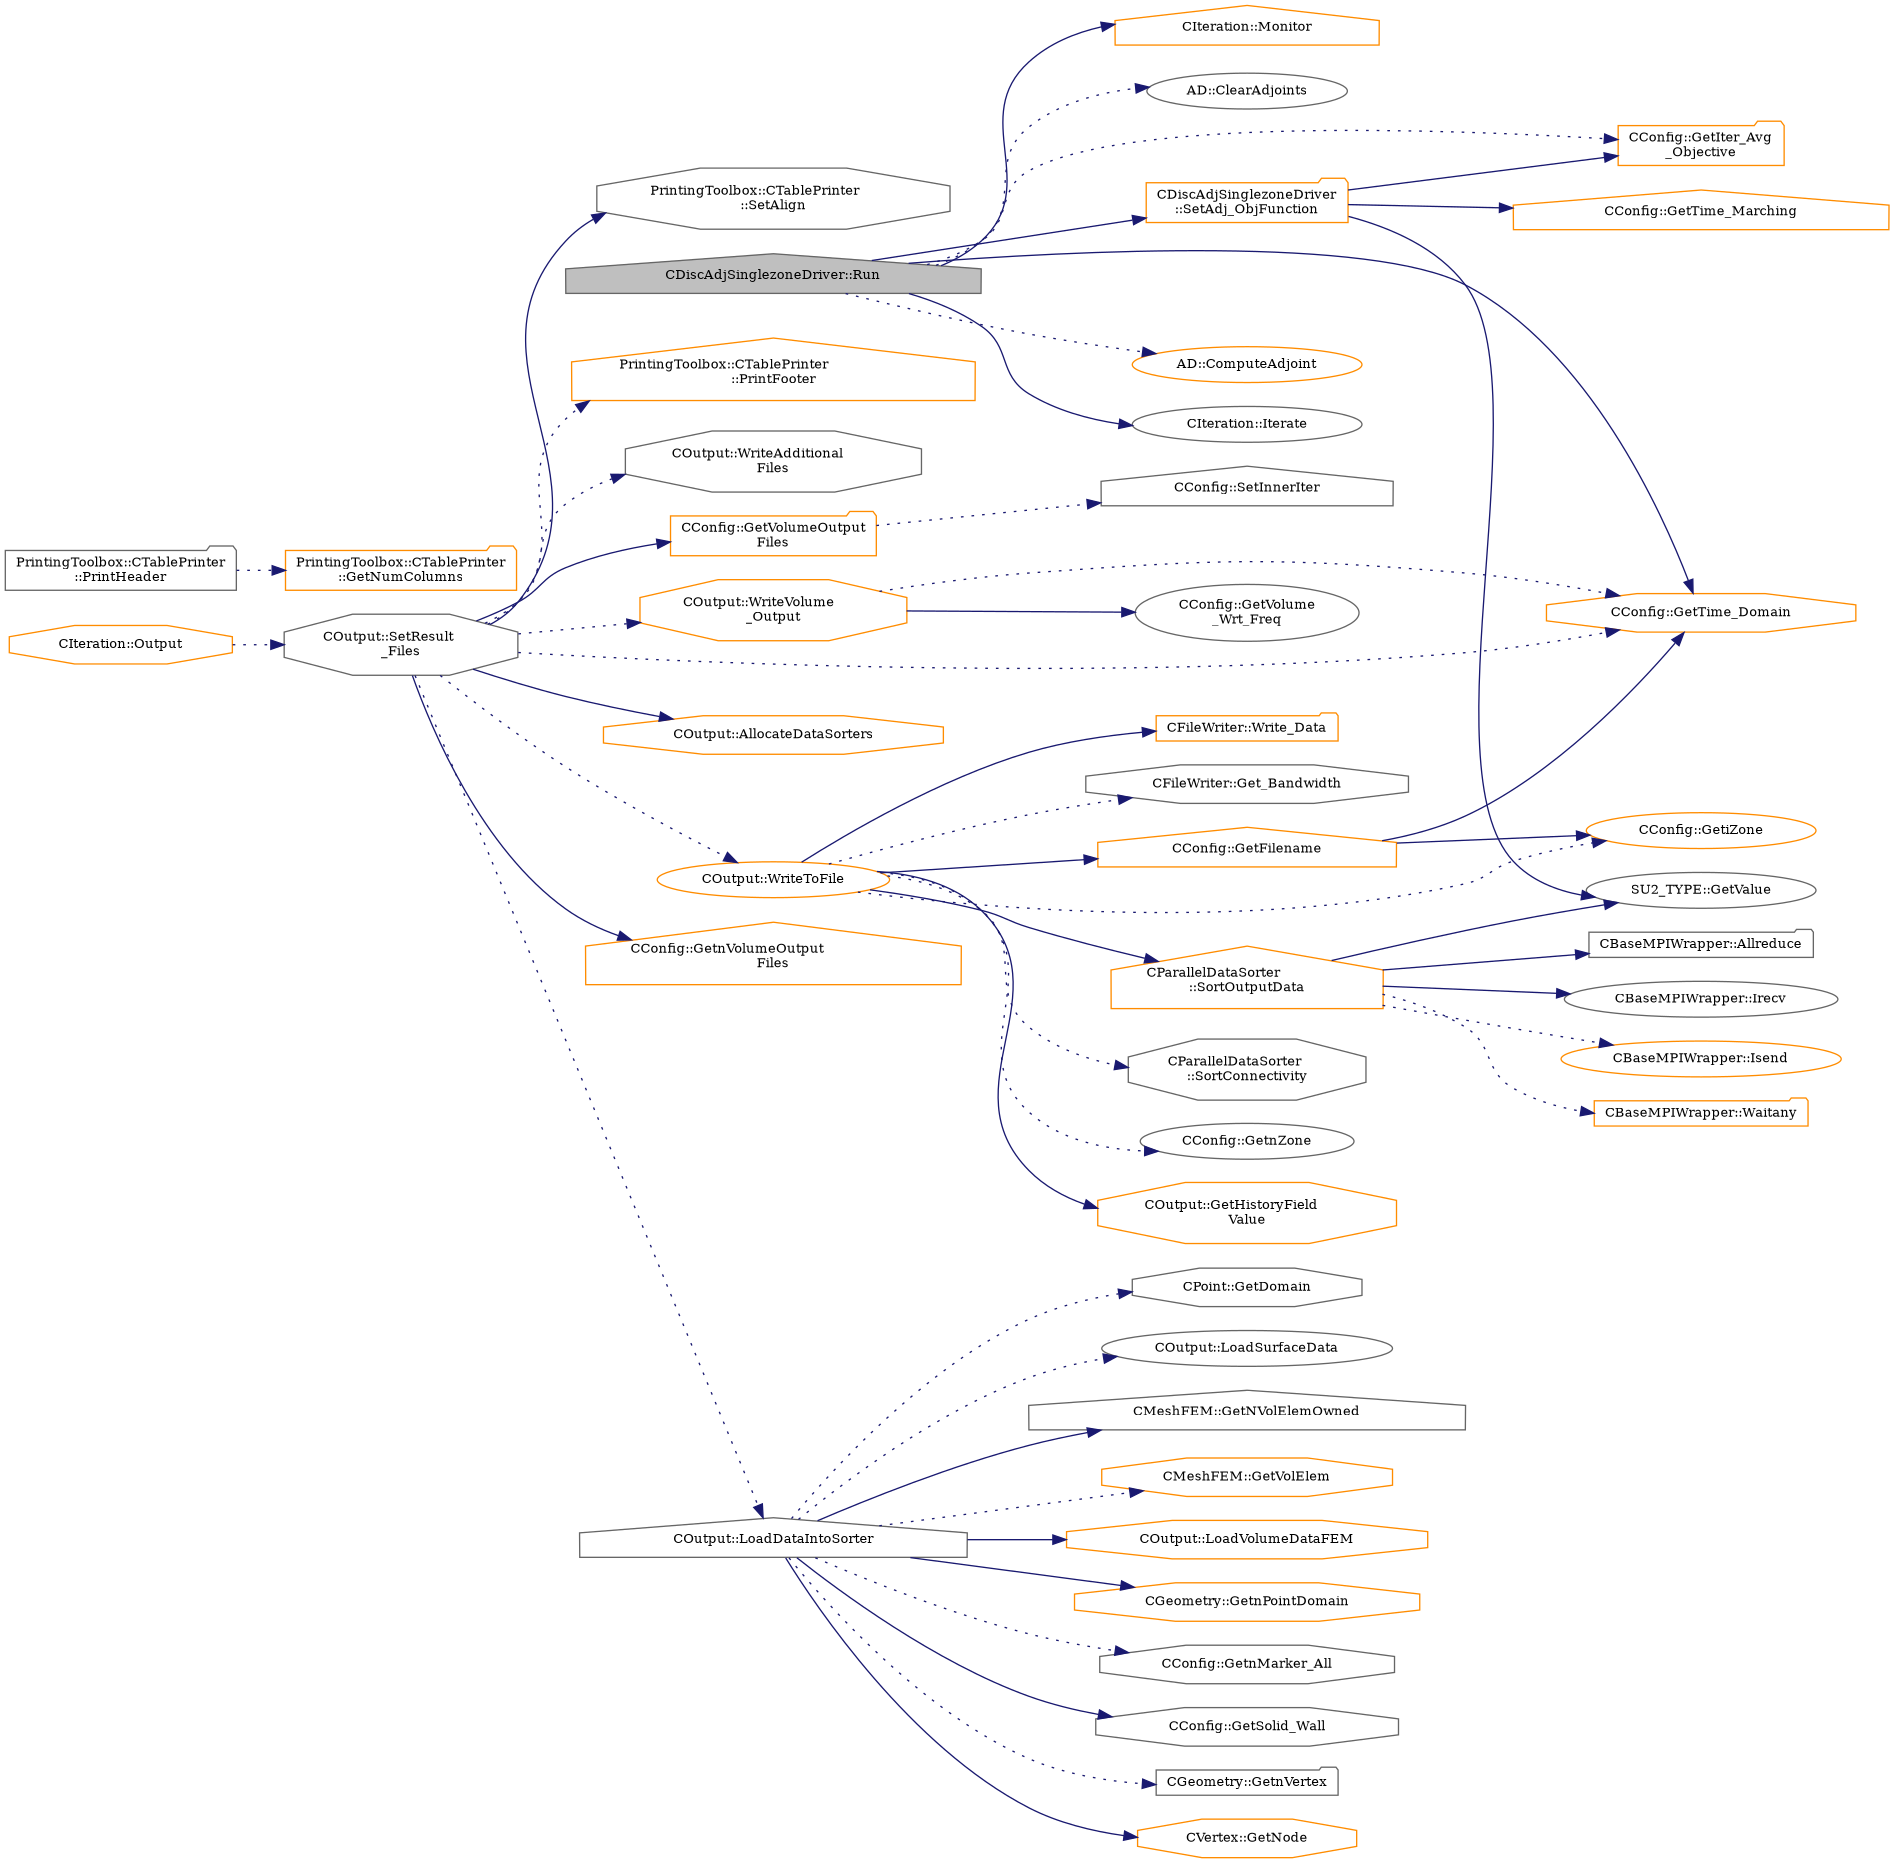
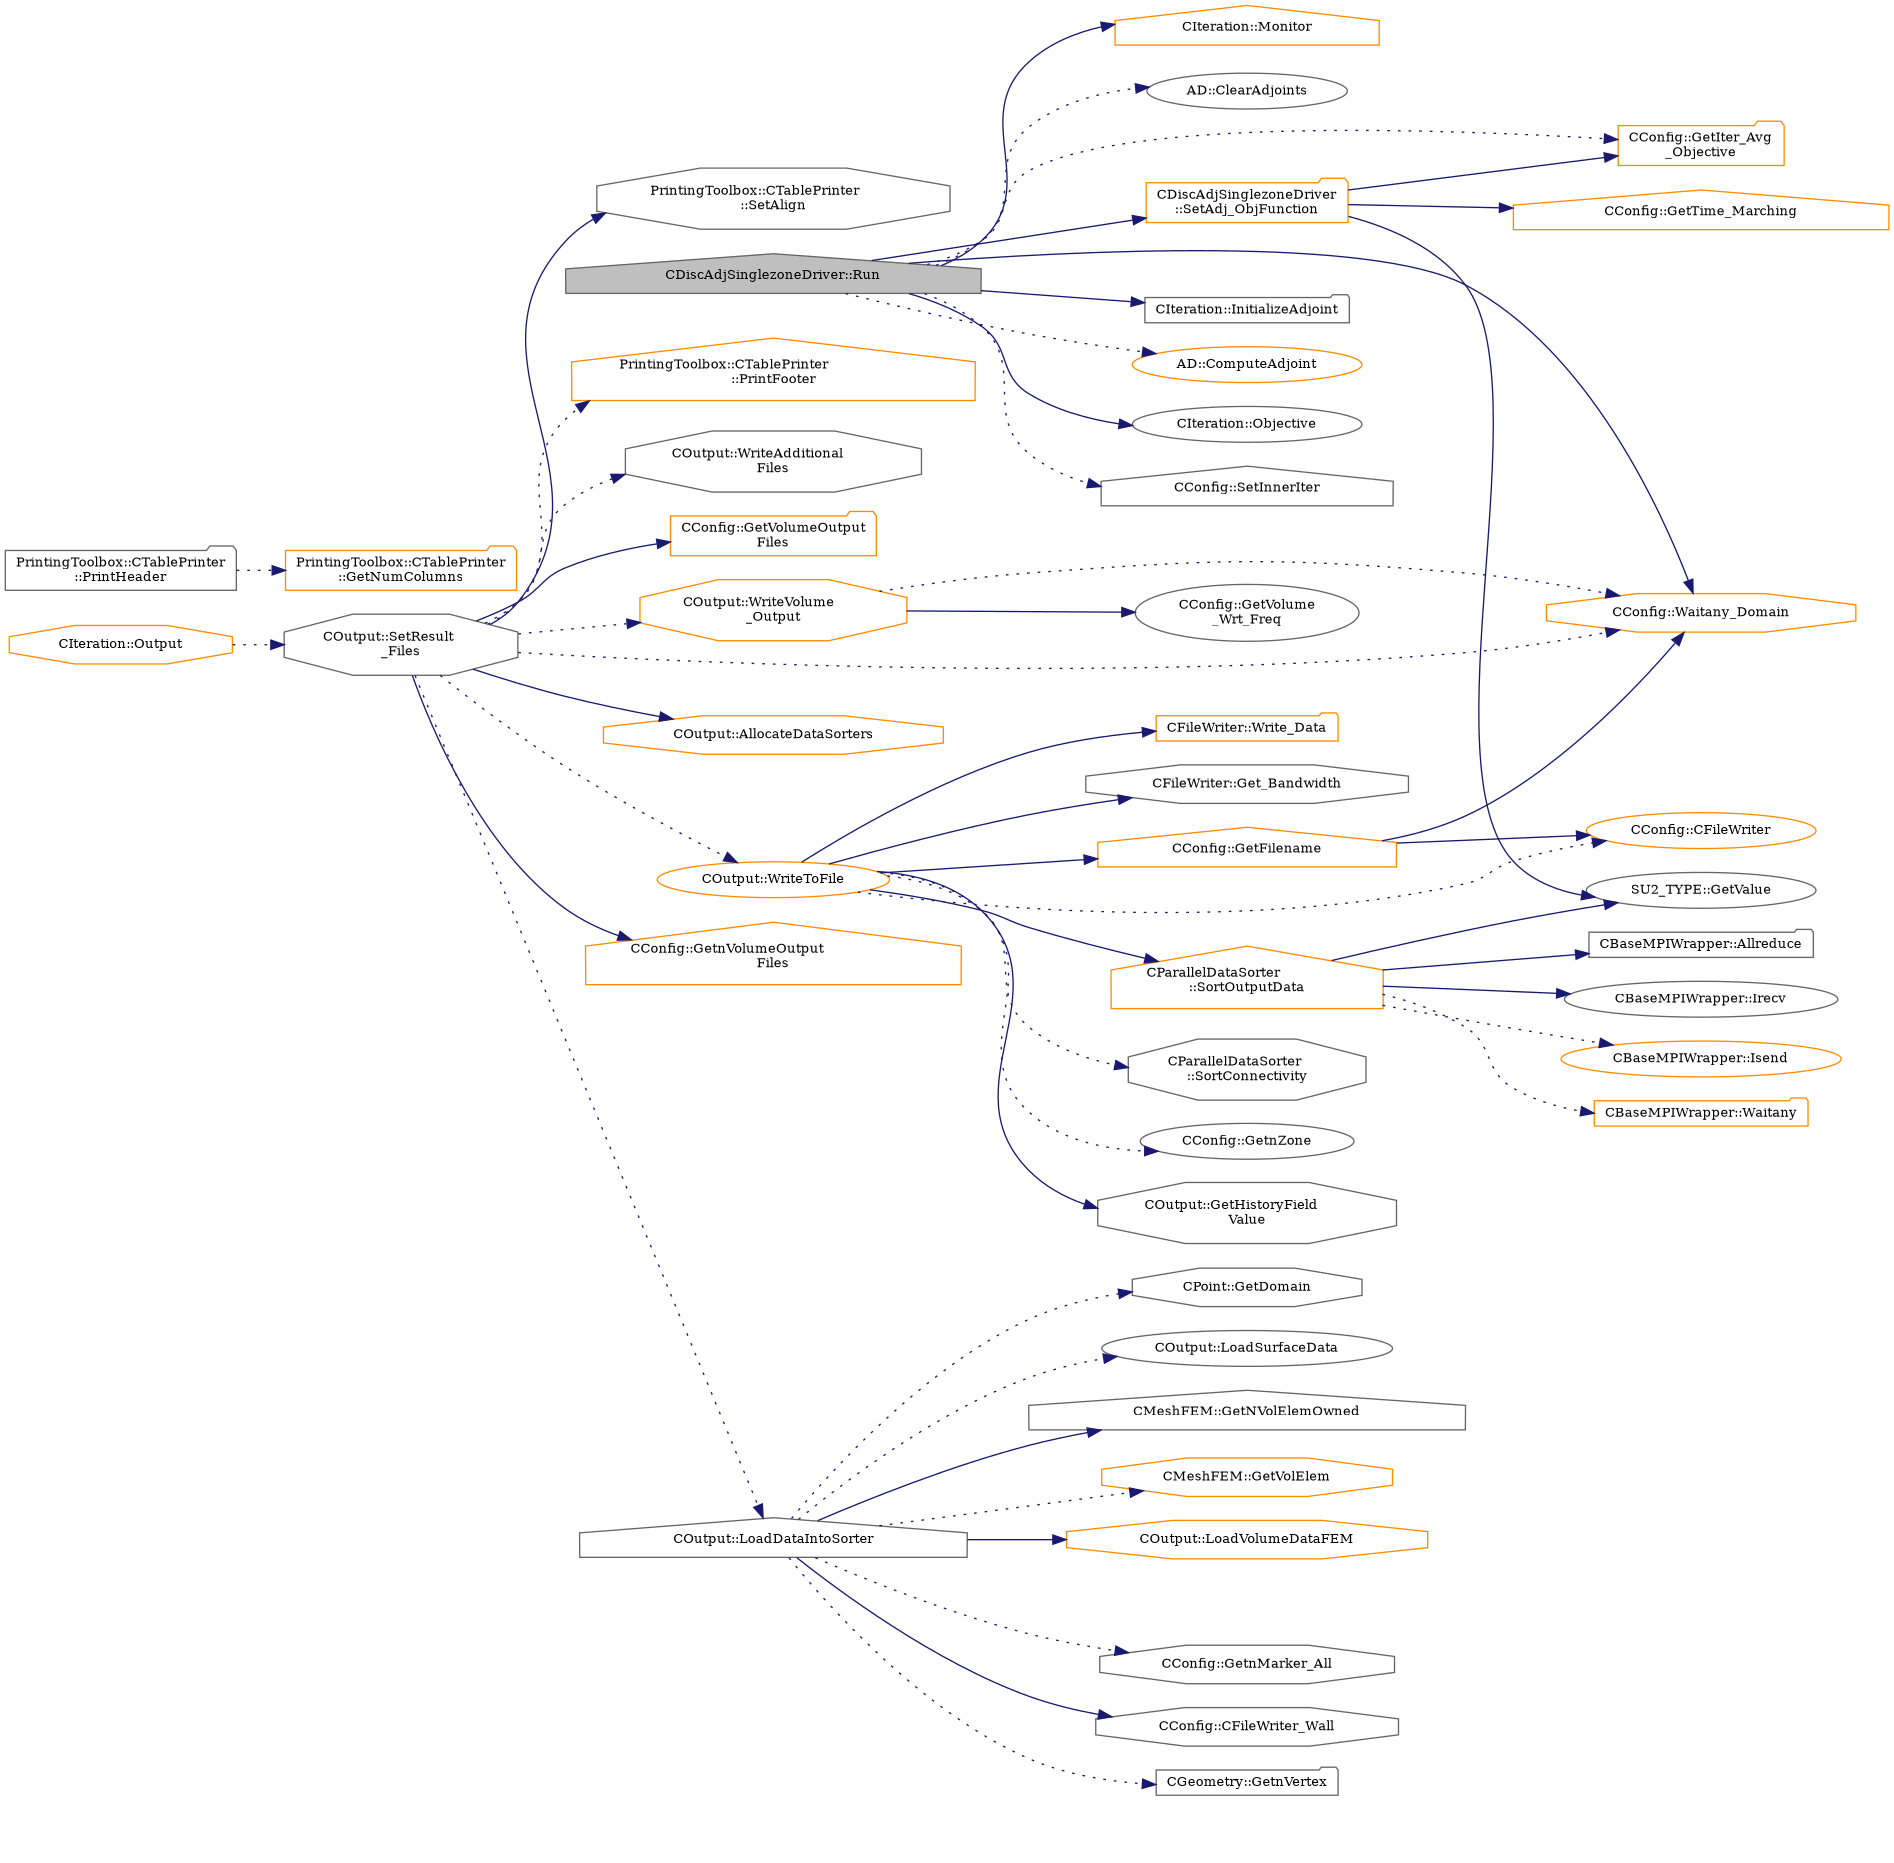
node "CIteration::InitializeAdjoint": added
node "CIteration::Iterate": label "CIteration::Iterate" -> "CIteration::Objective"
edge "CConfig::GetVolumeOutput Files" -> "CConfig::SetInnerIter": now "CDiscAdjSinglezoneDriver::Run" -> "CConfig::SetInnerIter"
node "CConfig::GetTime_Domain": label "CConfig::GetTime_Domain" -> "CConfig::Waitany_Domain"
edge "COutput::WriteToFile" -> "CFileWriter::Get_Bandwidth": style dotted -> solid
node "CConfig::GetiZone": label "CConfig::GetiZone" -> "CConfig::CFileWriter"
node "COutput::GetHistoryField Value": color darkorange -> gray40
node "CGeometry::GetnPointDomain": removed
node "CConfig::GetSolid_Wall": label "CConfig::GetSolid_Wall" -> "CConfig::CFileWriter_Wall"
node "CVertex::GetNode": removed
